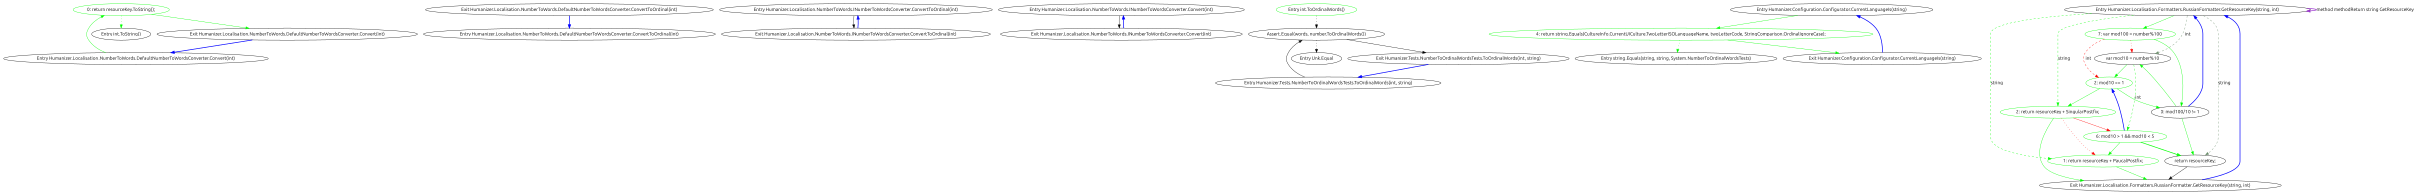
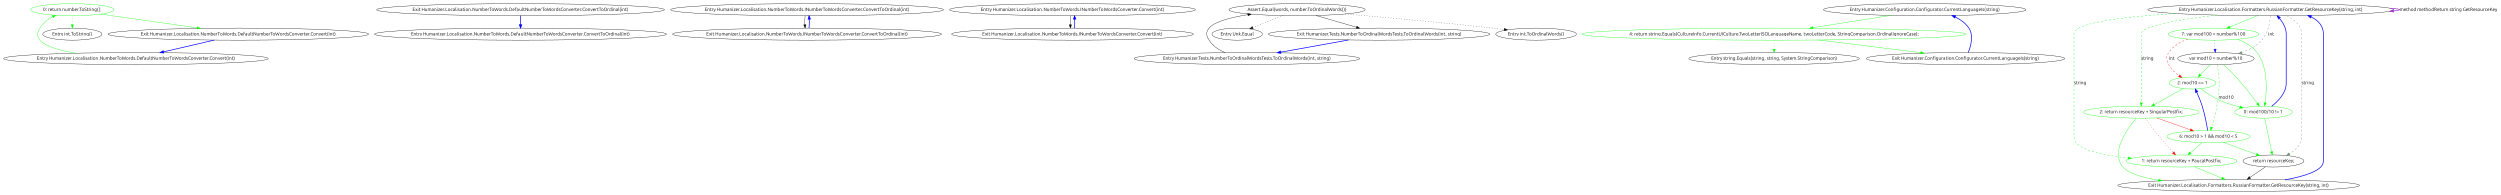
node "0: return resourceKey.ToString();": label "0: return resourceKey.ToString();" -> "0: return number.ToString();"
node "Entry int.ToOrdinalWords()": color green -> black
edge "Entry int.ToOrdinalWords()" -> "Assert.Equal(words, number.ToOrdinalWords())": reversed
edge "7: var mod100 = number%100" -> "var mod10 = number%10": color red -> blue
node "Entry string.Equals(string, string, System.NumberToOrdinalWordsTests)": label "Entry string.Equals(string, string, System.NumberToOrdinalWordsTests)" -> "Entry string.Equals(string, string, System.StringComparison)"
edge "0: mod100/10 != 1" -> "var mod10 = number%10": reversed
edge "var mod10 = number%10" -> "6: mod10 > 1 && mod10 < 5": label "int" -> "mod10"
node "0: mod100/10 != 1": color black -> green
edge "6: mod10 > 1 && mod10 < 5" -> "return resourceKey;": style bold -> solid
